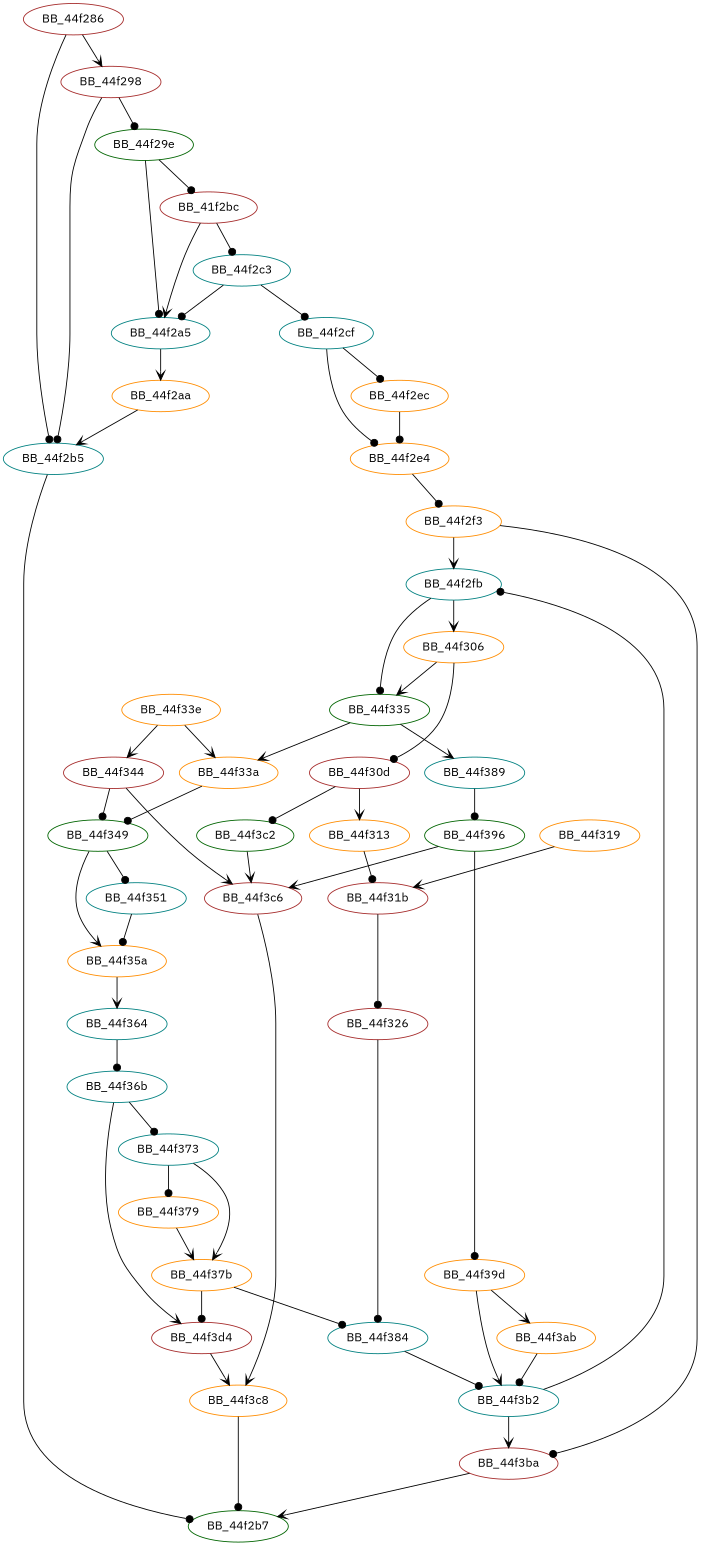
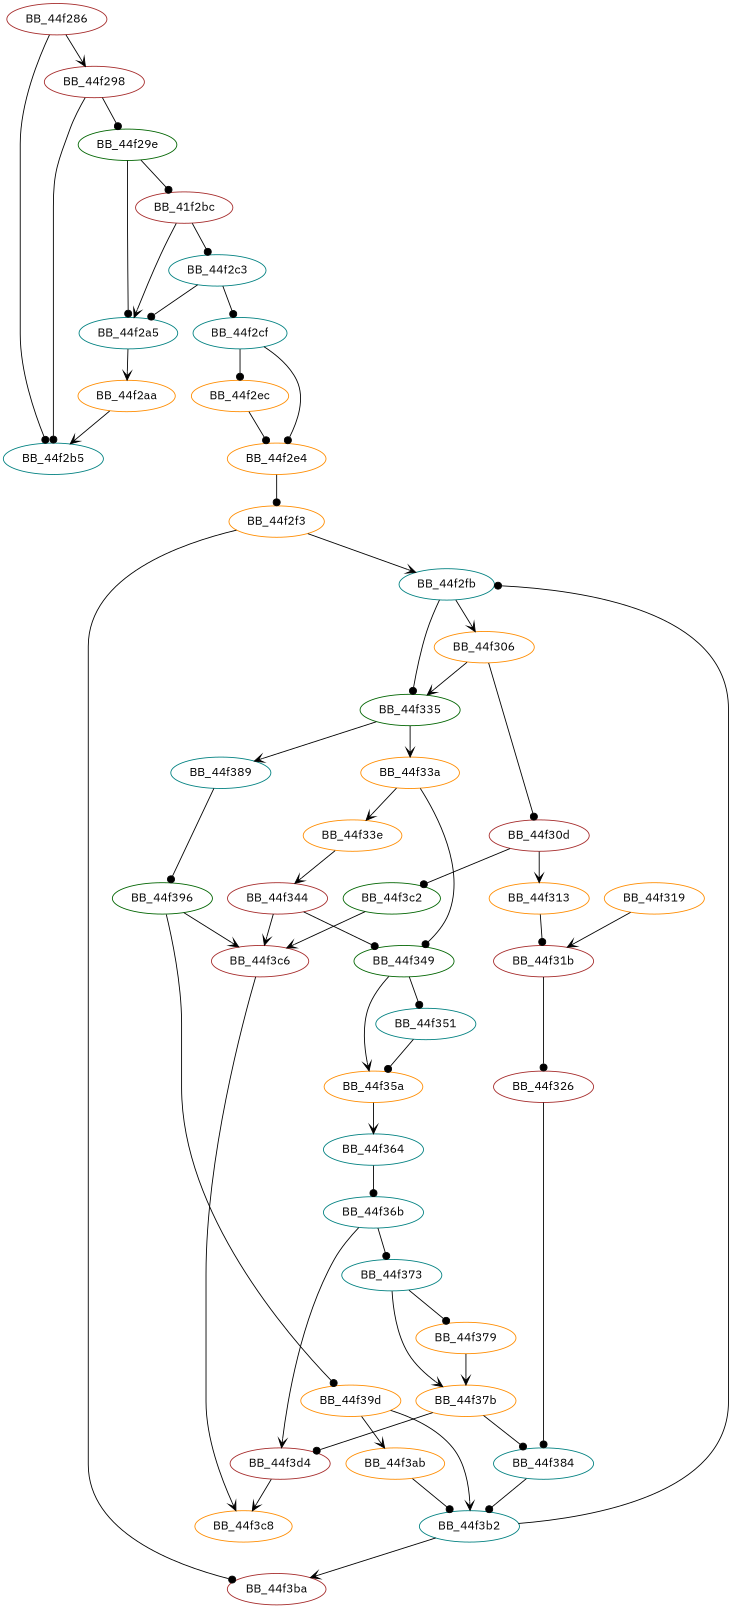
edge "BB_44f33e" -> "BB_44f33a": reversed
node "BB_44f2b7": removed
